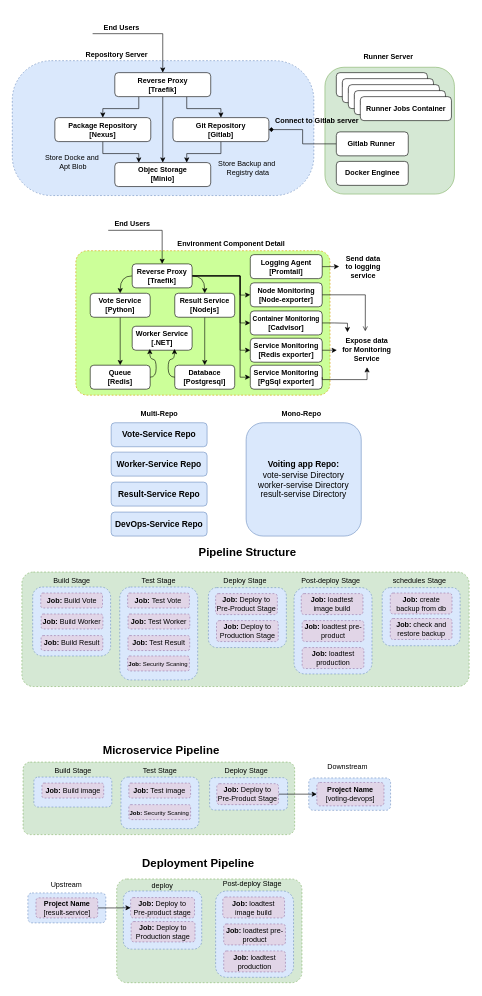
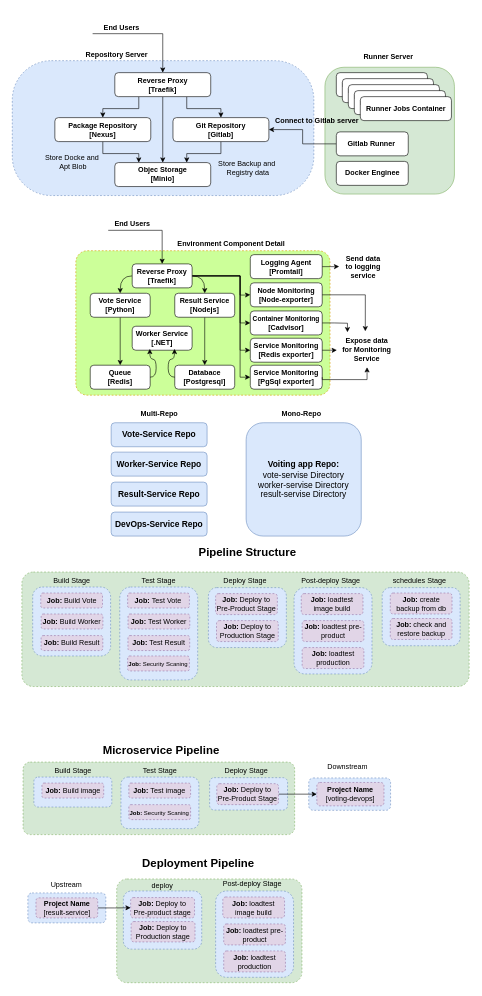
edge "Gitlab Runner" -> "Git Repository [Gitlab]": arrowhead diamond -> classic
edge "Node Monitoring [Node-exporter]" -> "Expose data for Monitoring Service": arrowhead open -> classic
